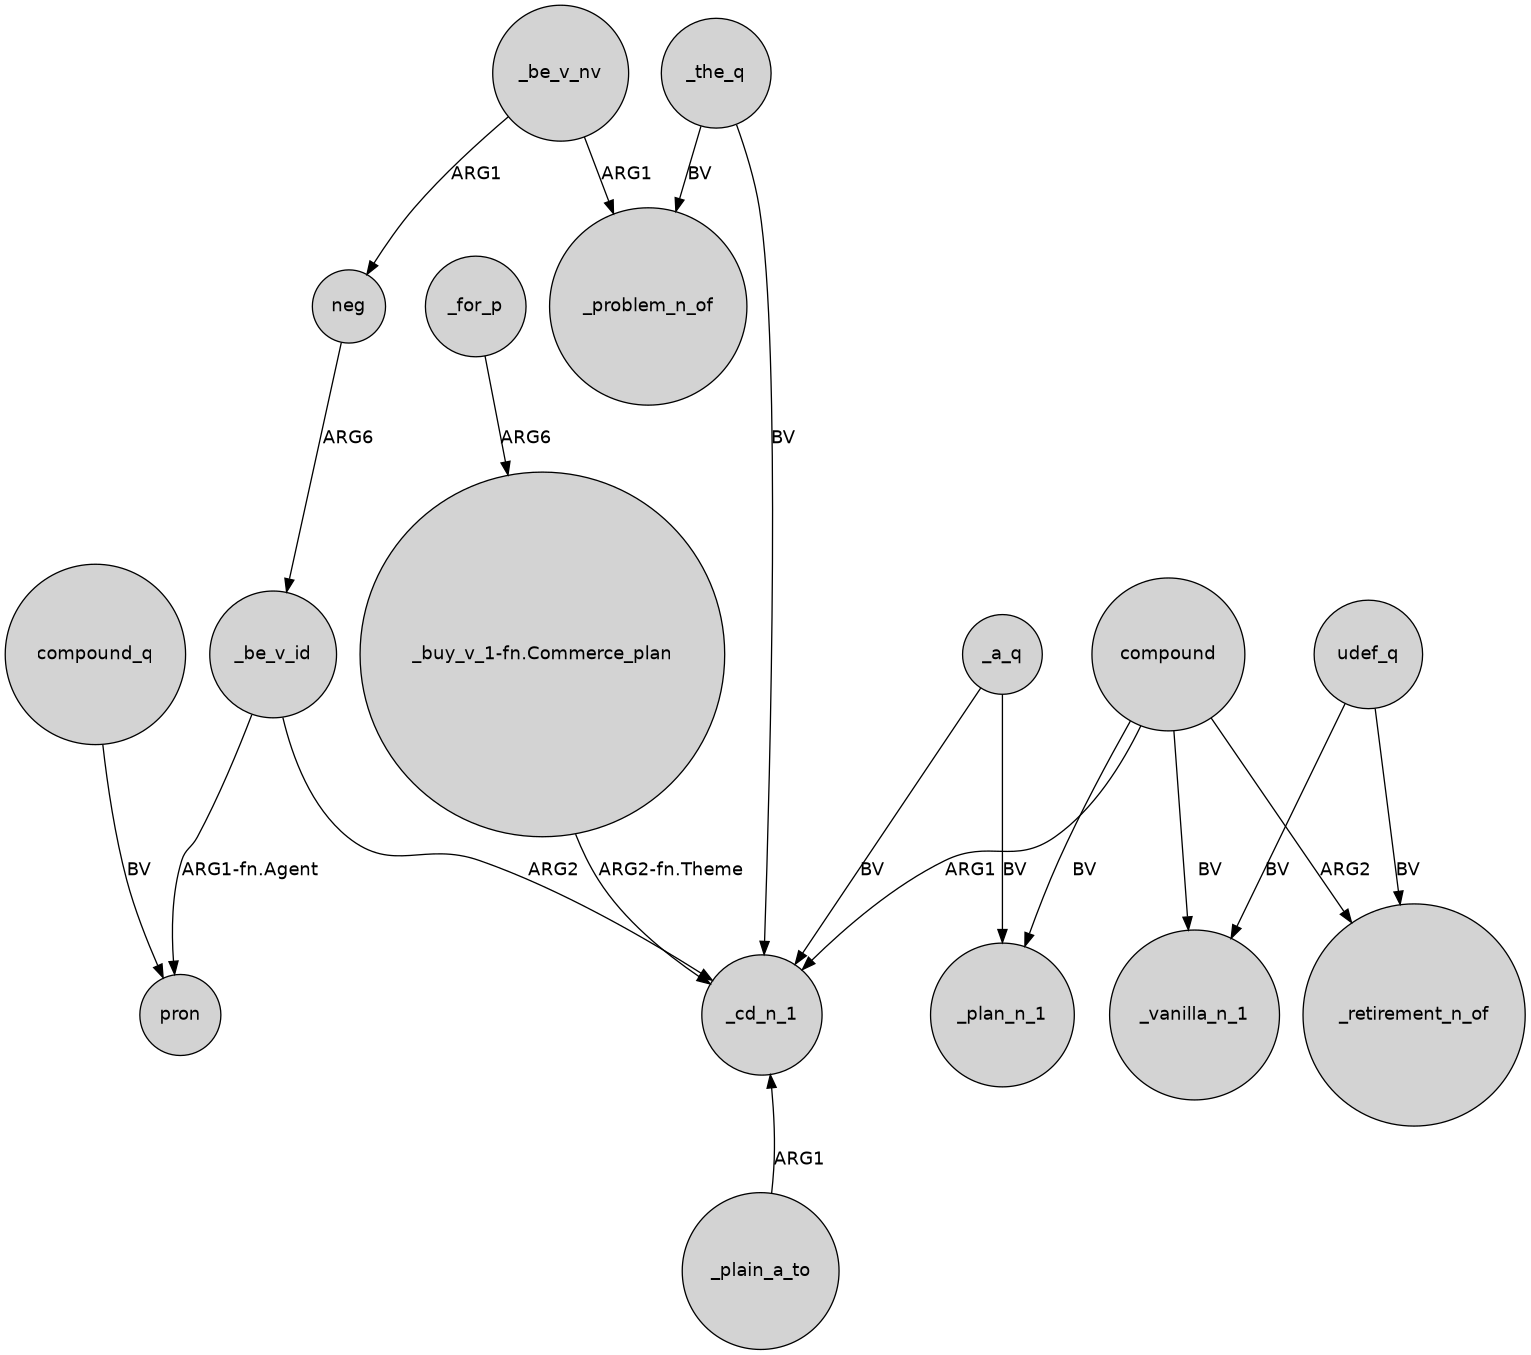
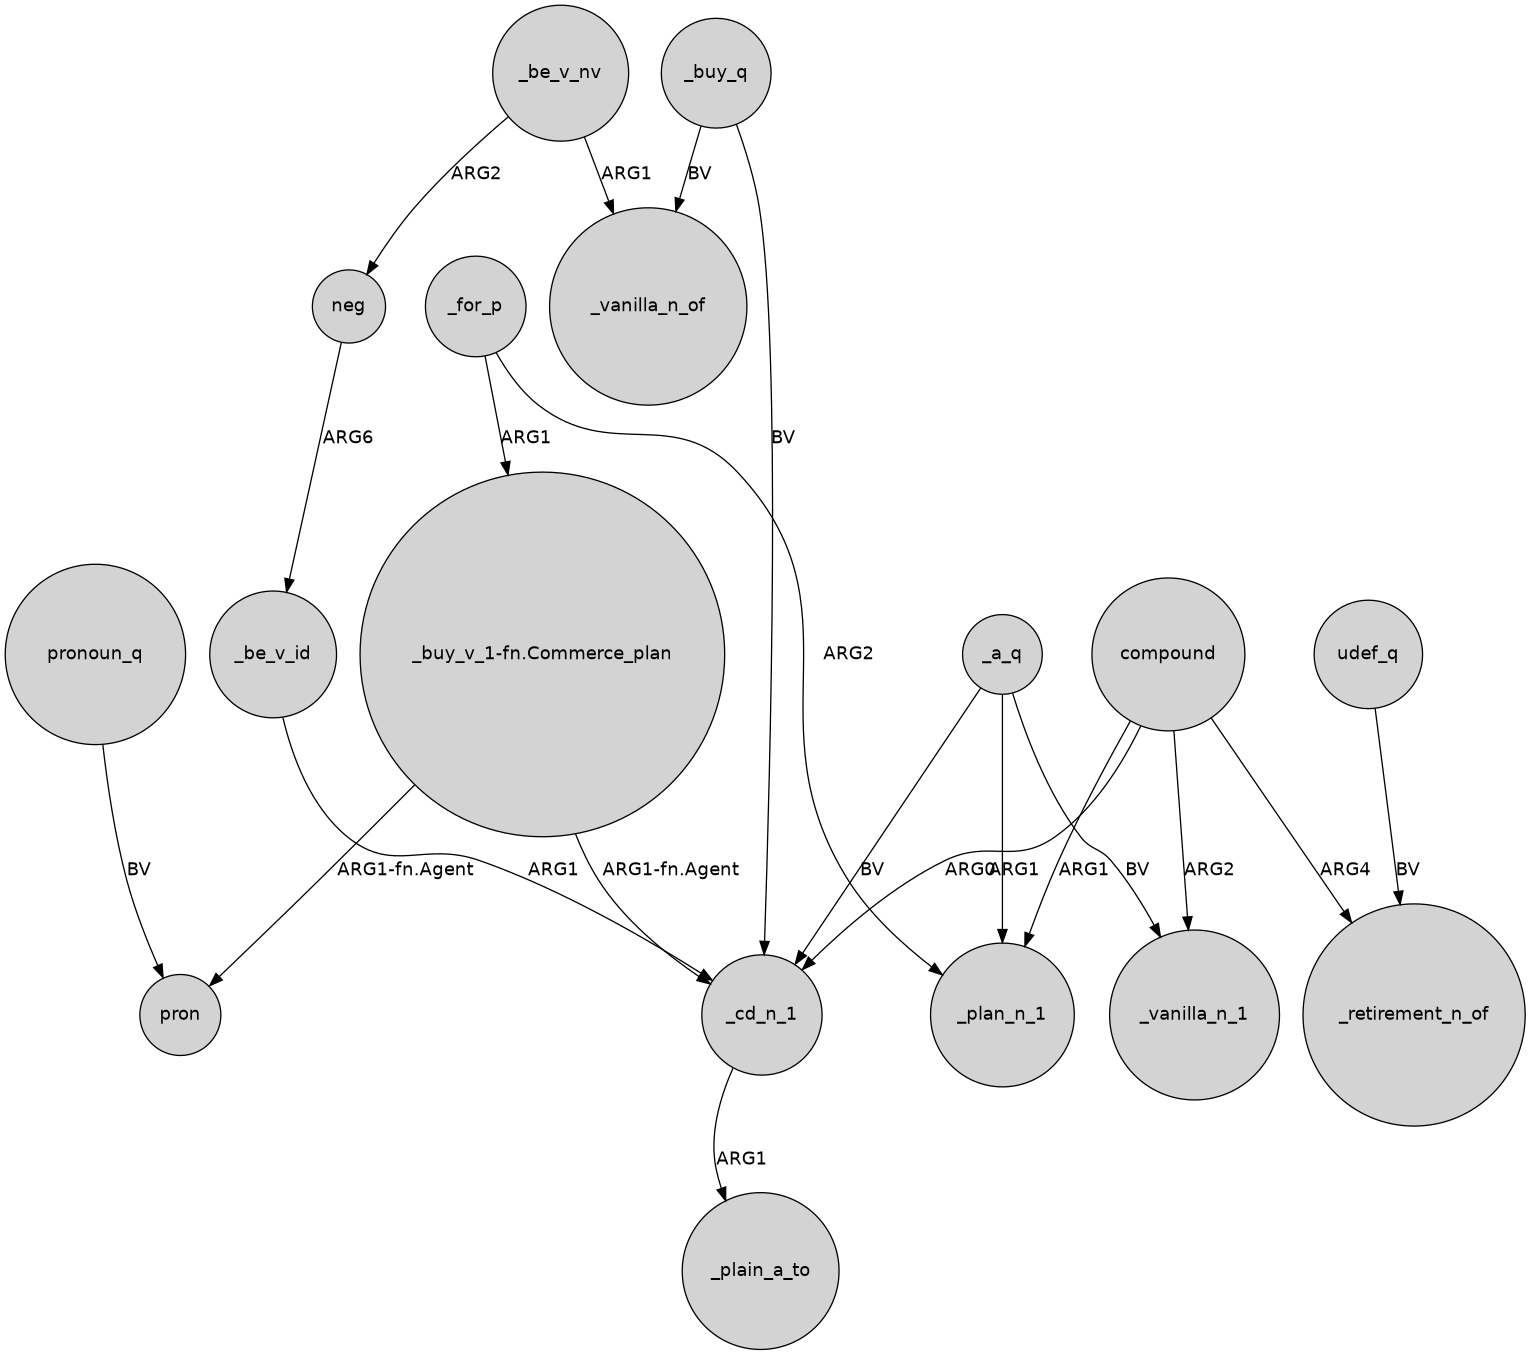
node "_the_q": label "_the_q" -> "_buy_q"
edge "_be_v_nv" -> "neg": label "ARG1" -> "ARG2"
node "_problem_n_of": label "_problem_n_of" -> "_vanilla_n_of"
edge "_for_p" -> "_buy_v_1-fn.Commerce_plan": label "ARG6" -> "ARG1"
edge "_for_p" -> "_plan_n_1": added, label "ARG2"
node "compound_q": label "compound_q" -> "pronoun_q"
edge "udef_q" -> "_vanilla_n_1": now "_a_q" -> "_vanilla_n_1"
edge "_be_v_id" -> "pron": now "_buy_v_1-fn.Commerce_plan" -> "pron"
edge "_be_v_id" -> "_cd_n_1": label "ARG2" -> "ARG1"
edge "_buy_v_1-fn.Commerce_plan" -> "_cd_n_1": label "ARG2-fn.Theme" -> "ARG1-fn.Agent"
edge "compound" -> "_cd_n_1": label "ARG1" -> "ARG0"
edge "_a_q" -> "_plan_n_1": label "BV" -> "ARG1"
edge "compound" -> "_plan_n_1": label "BV" -> "ARG1"
edge "compound" -> "_vanilla_n_1": label "BV" -> "ARG2"
edge "compound" -> "_retirement_n_of": label "ARG2" -> "ARG4"
edge "_plain_a_to" -> "_cd_n_1": reversed
